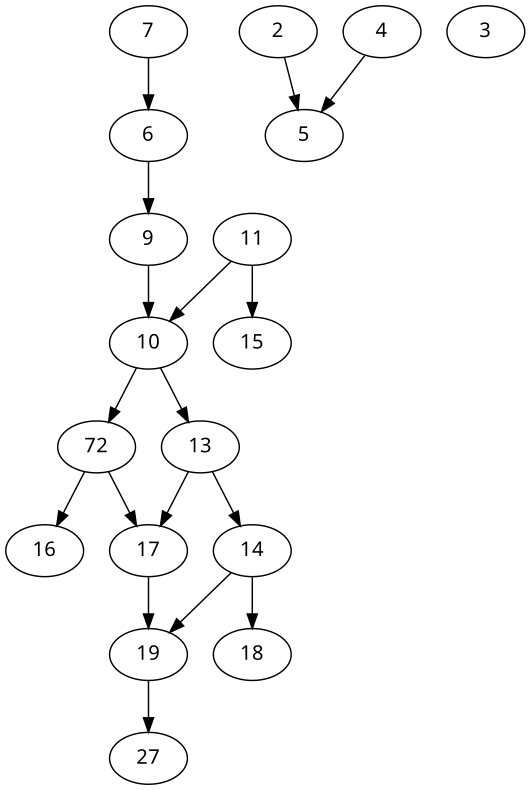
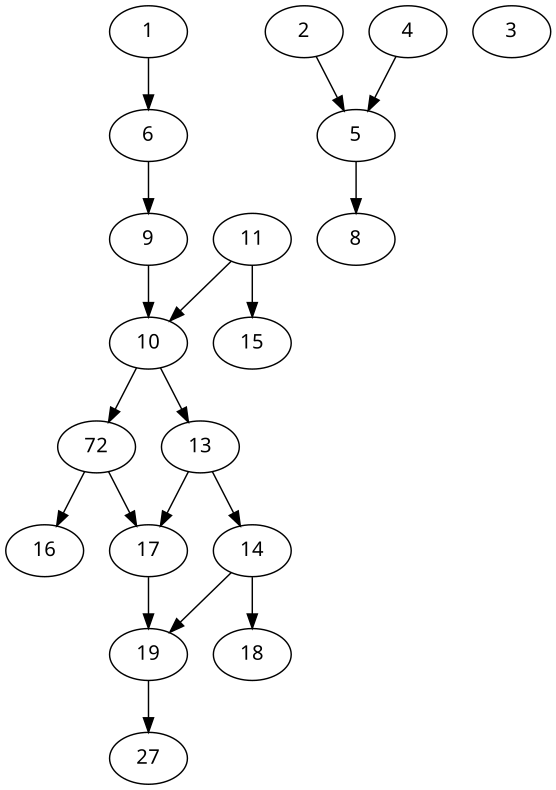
node "7": label "7" -> "1"
node "8": added
